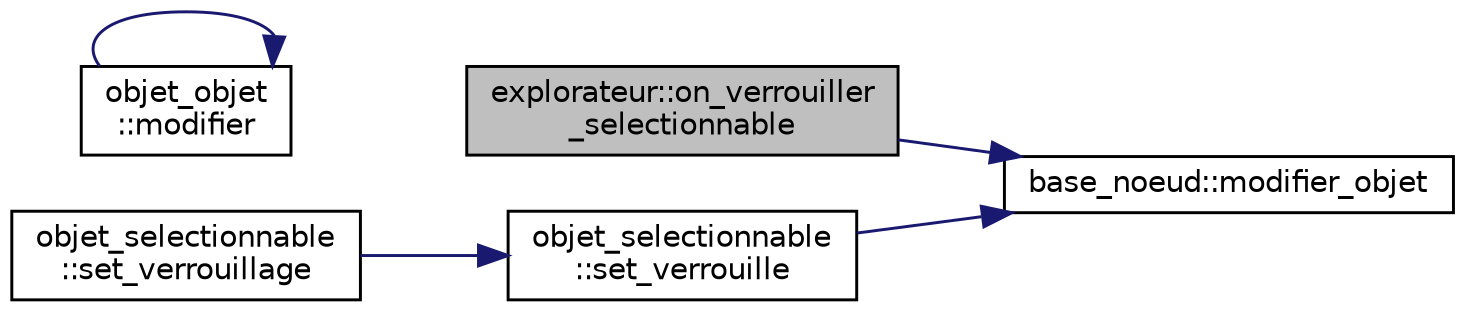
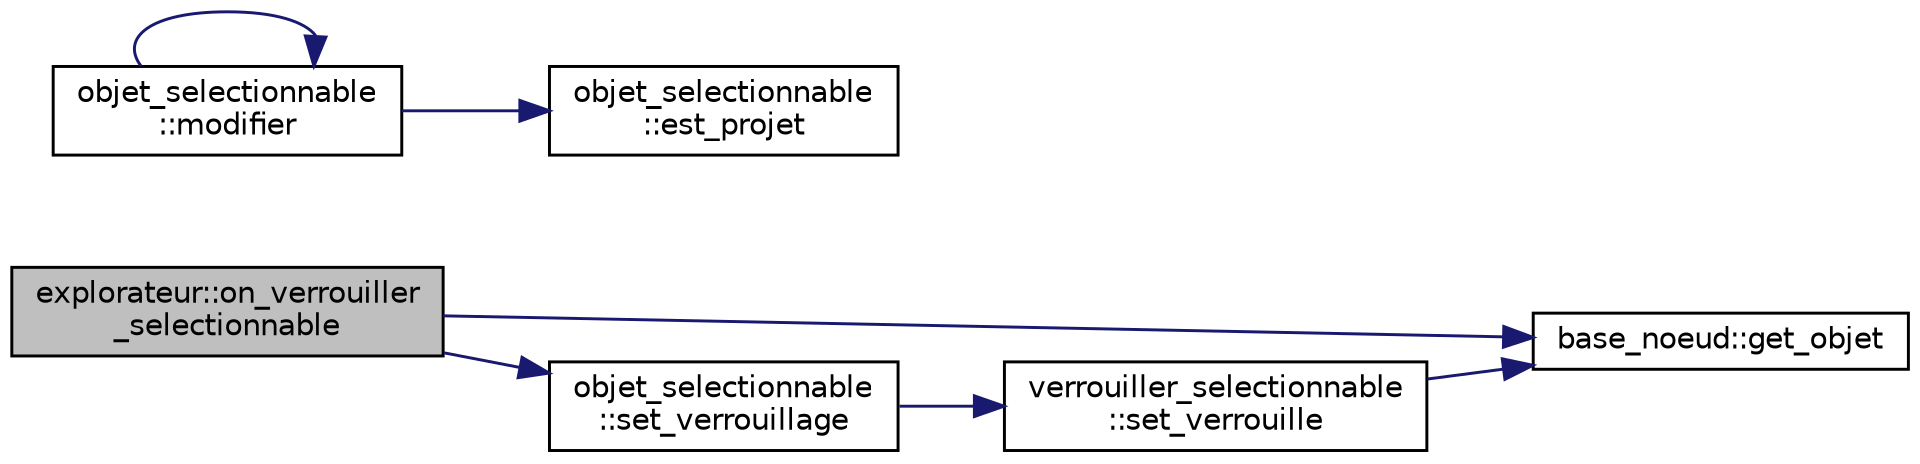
node "objet_objet ::modifier": label "objet_objet ::modifier" -> "objet_selectionnable ::modifier"
node "objet_selectionnable ::est_projet": added
node "base_noeud::modifier_objet": label "base_noeud::modifier_objet" -> "base_noeud::get_objet"
node "objet_selectionnable ::set_verrouille": label "objet_selectionnable ::set_verrouille" -> "verrouiller_selectionnable ::set_verrouille"
edge "explorateur::on_verrouiller _selectionnable" -> "objet_selectionnable ::set_verrouillage": added
